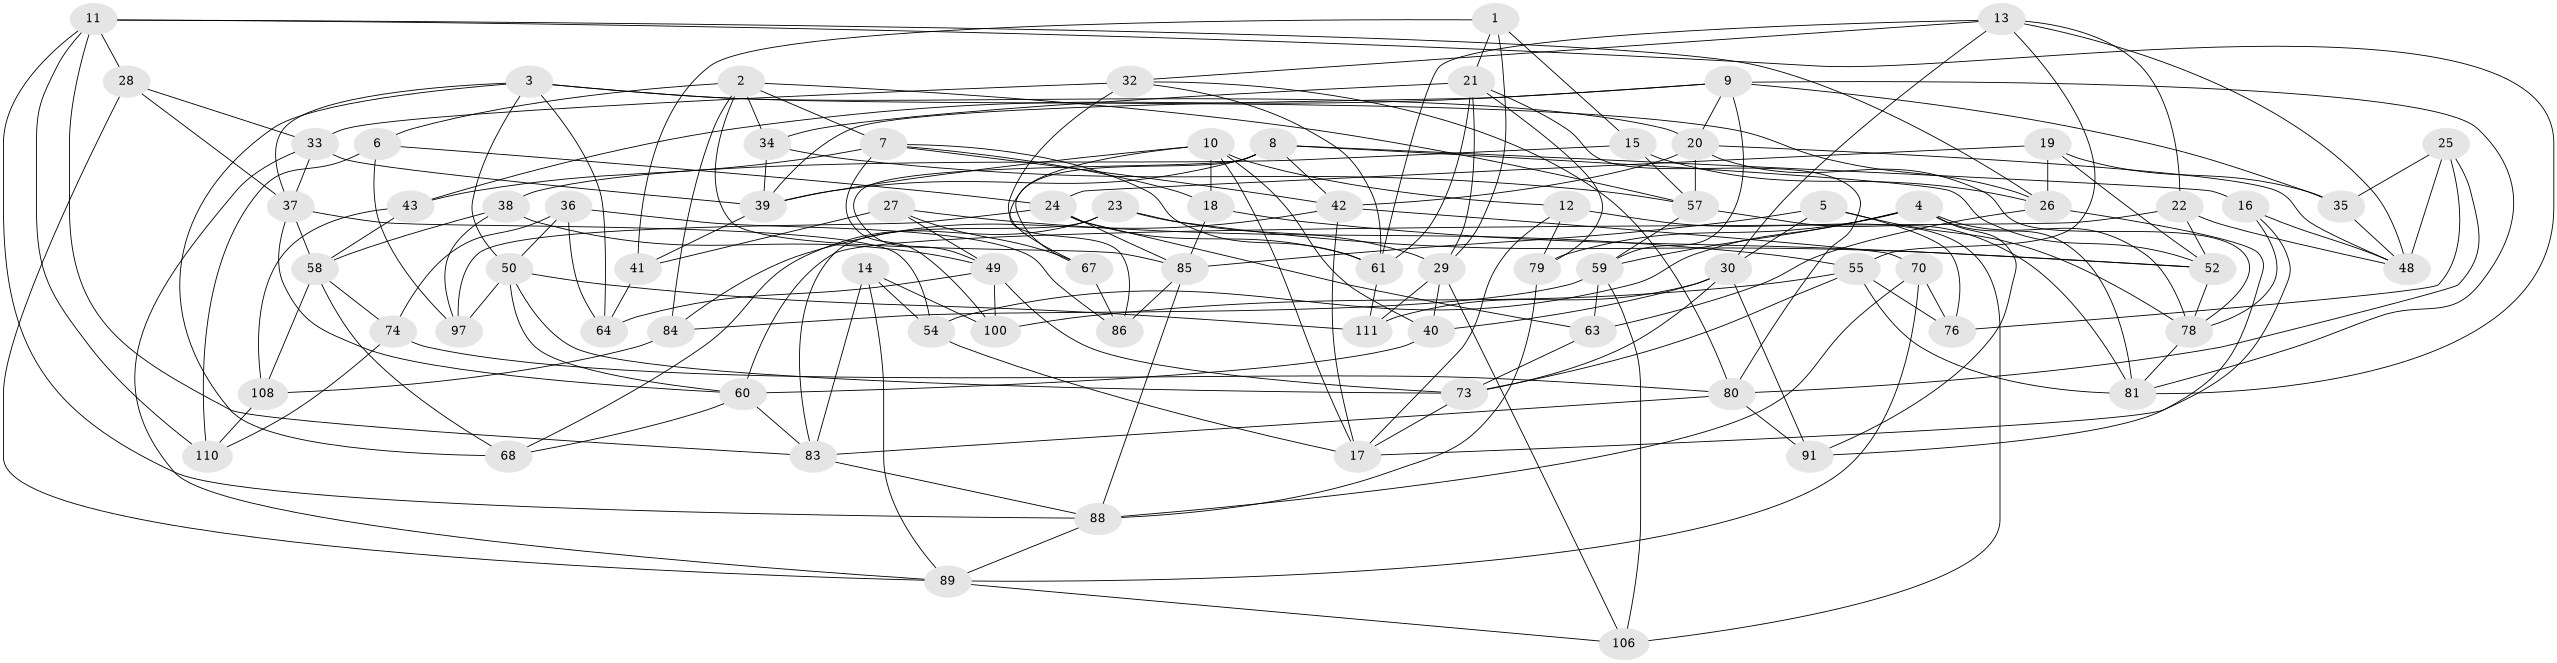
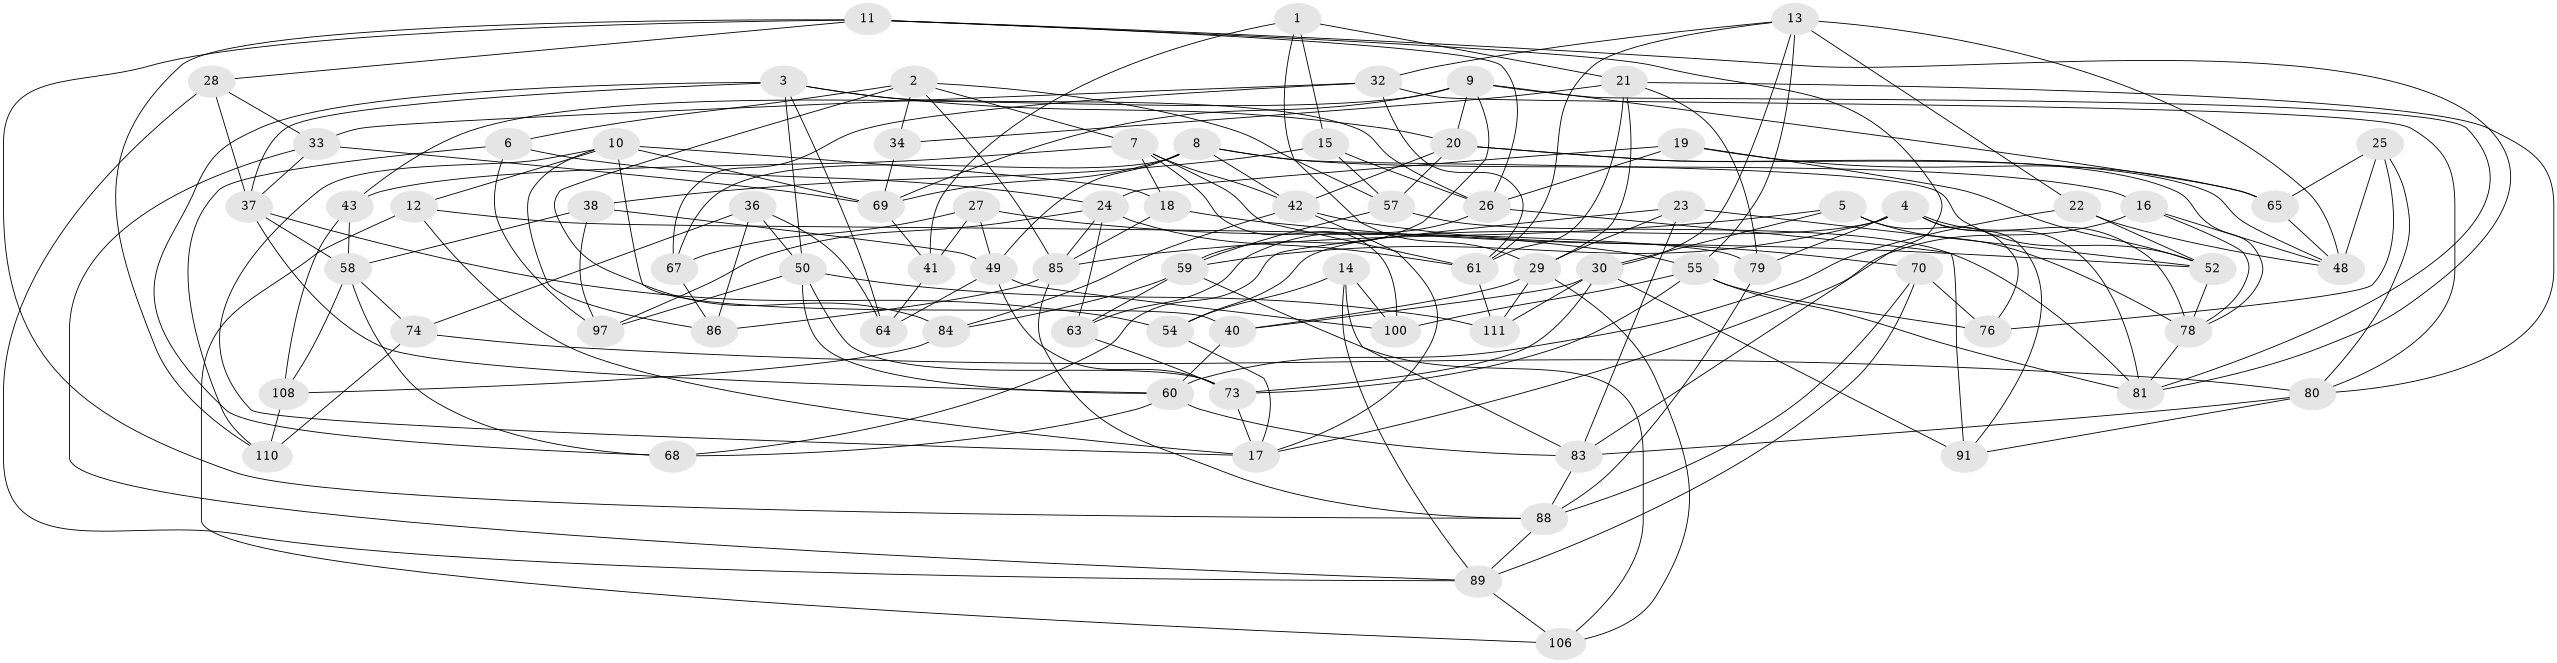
edge "34" -- "57": removed
node "39": label "39" -> "69"
node "35": label "35" -> "65"
